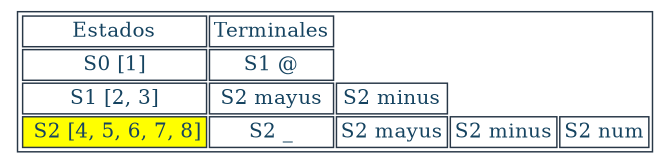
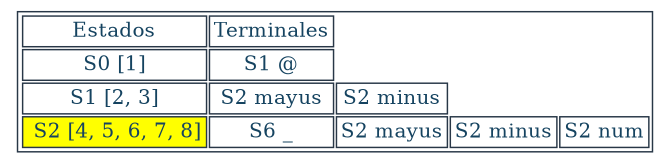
node "Estados": text "S2 _" -> "S6 _"
